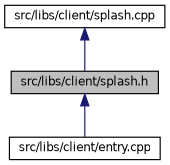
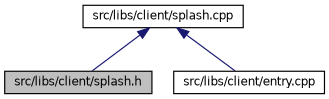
edge "src/libs/client/entry.cpp" -> "src/libs/client/splash.h": now "src/libs/client/entry.cpp" -> "src/libs/client/splash.cpp"
